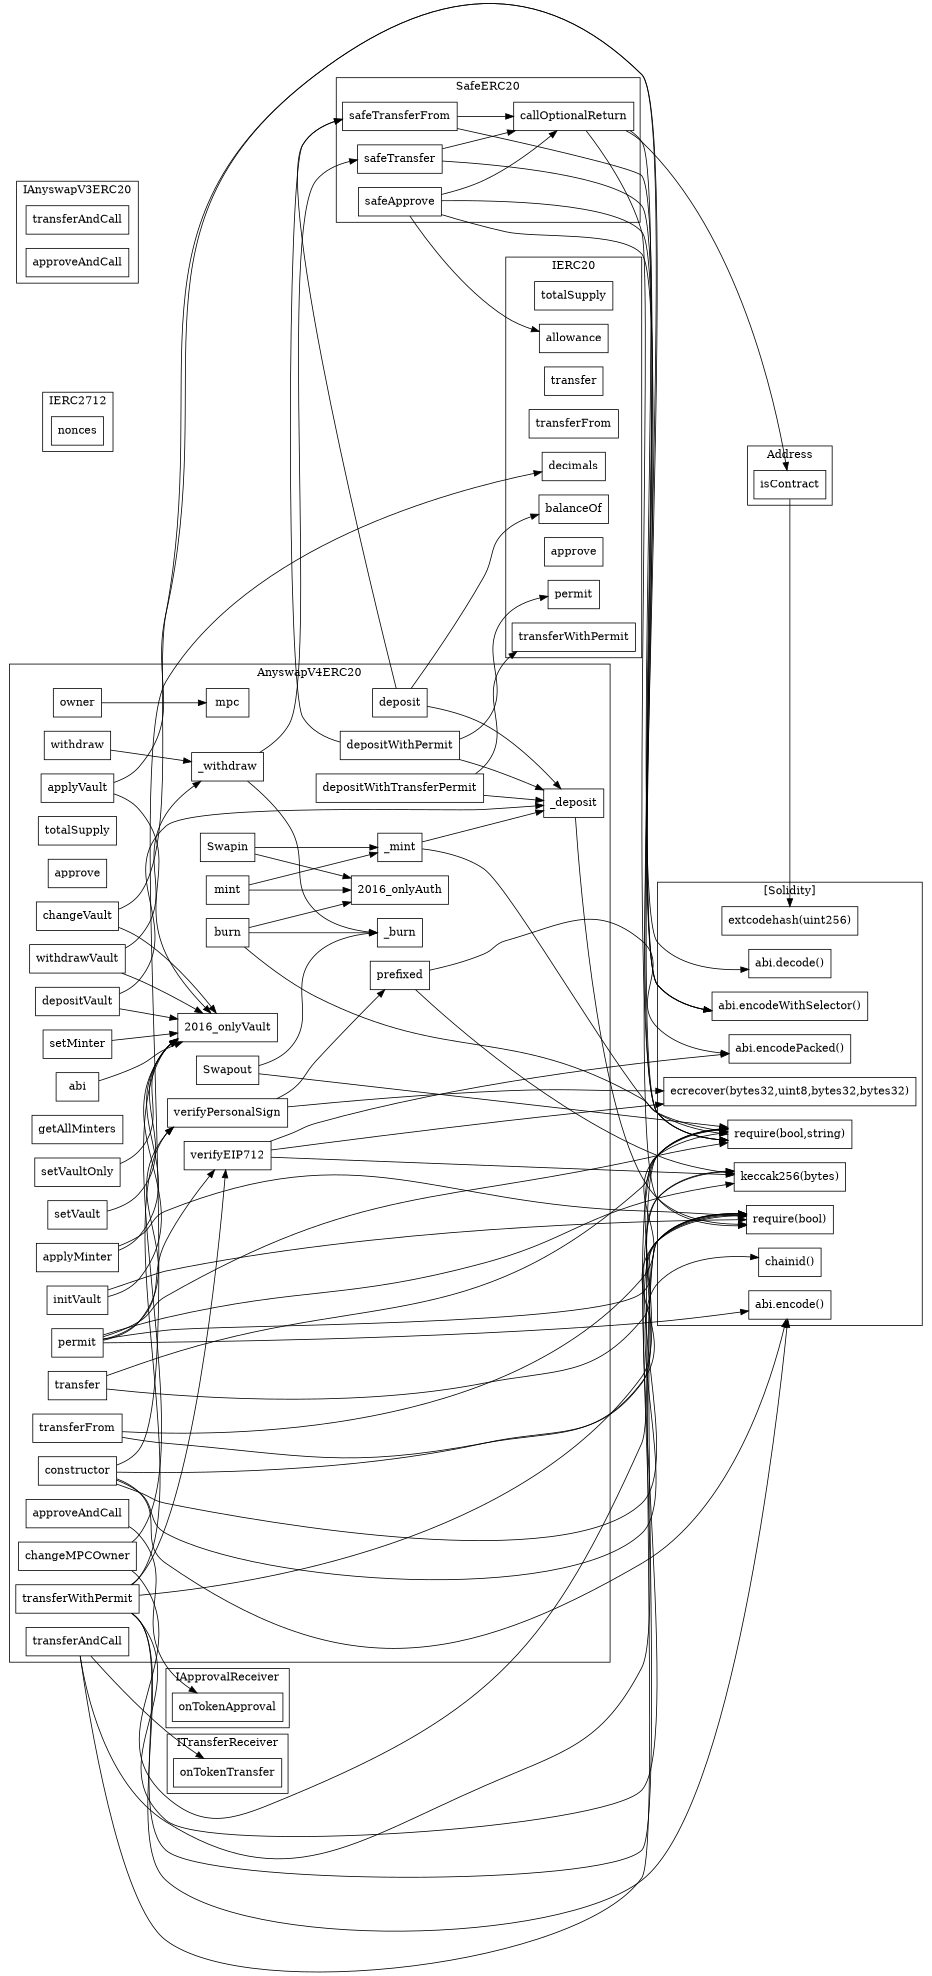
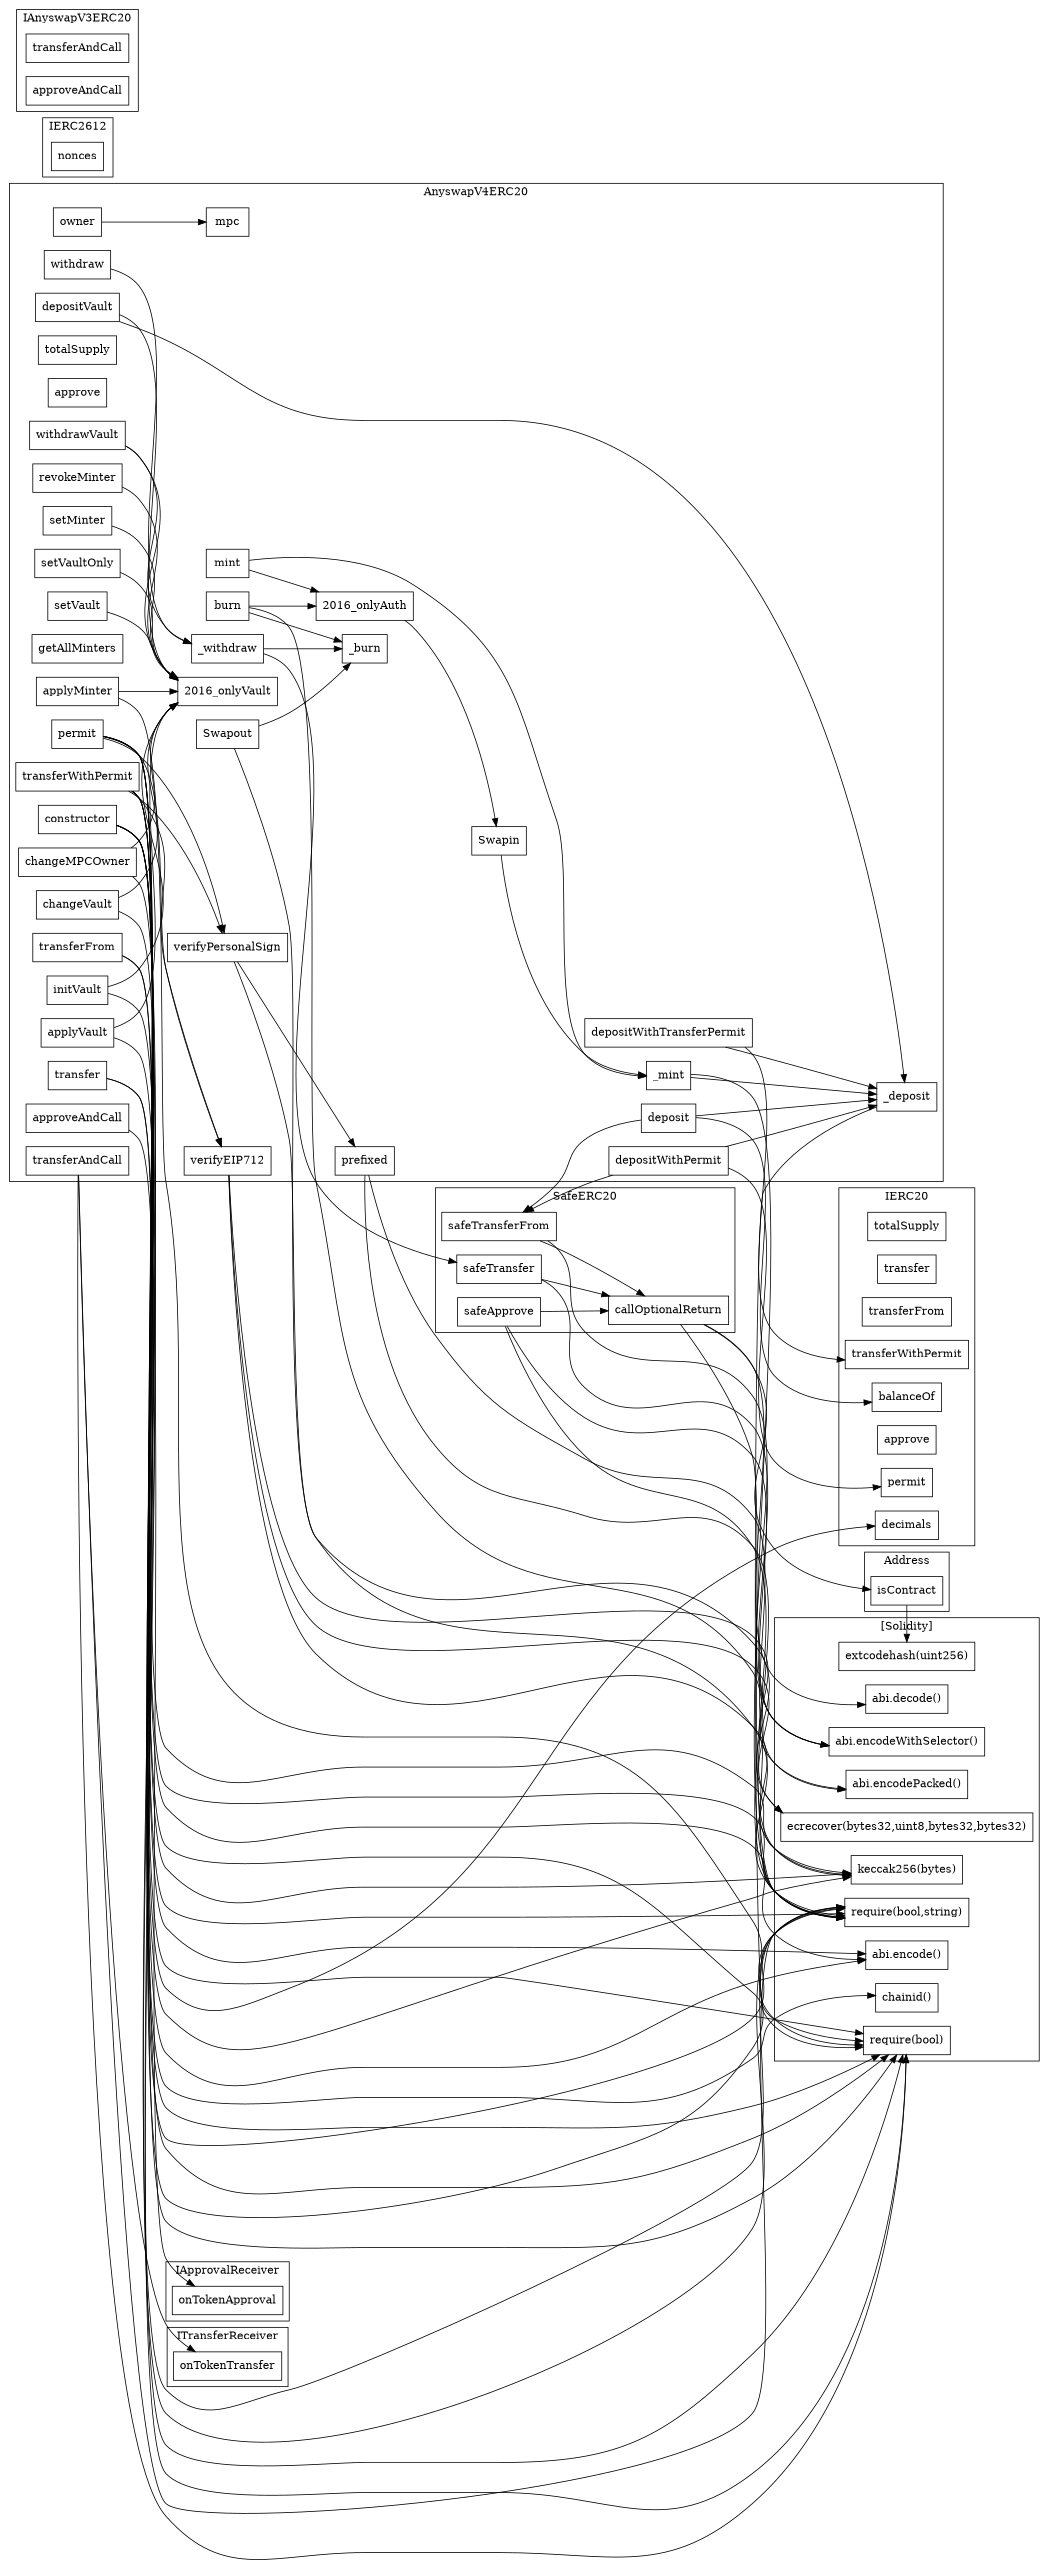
node "allowance": removed
cluster "IERC2712": label "IERC2712" -> "IERC2612"
edge "Swapin" -> "2016_onlyAuth": reversed
node "abi": label "abi" -> "revokeMinter"
